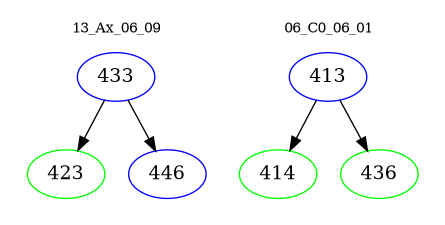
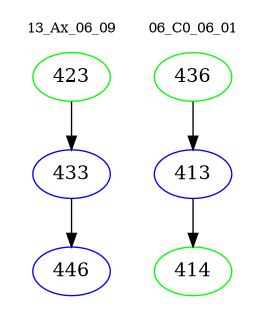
edge "433" -> "423": reversed
edge "413" -> "436": reversed
